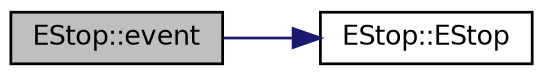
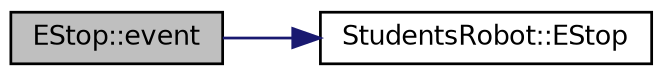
node "EStop::EStop": label "EStop::EStop" -> "StudentsRobot::EStop"
